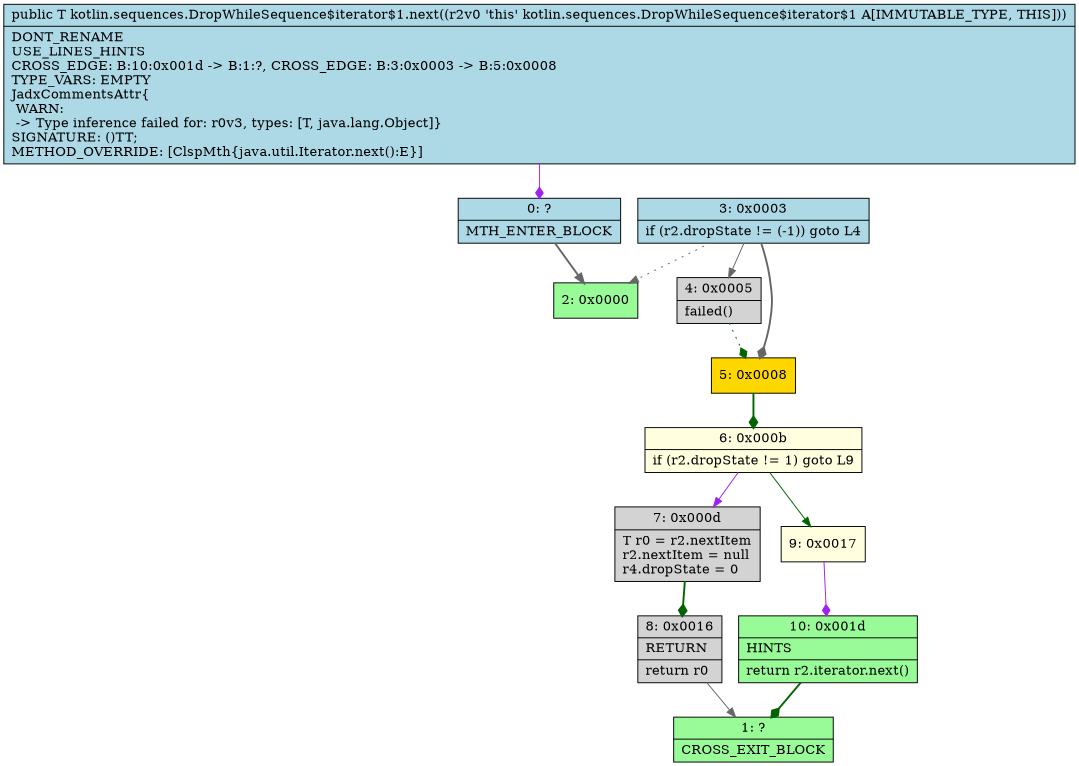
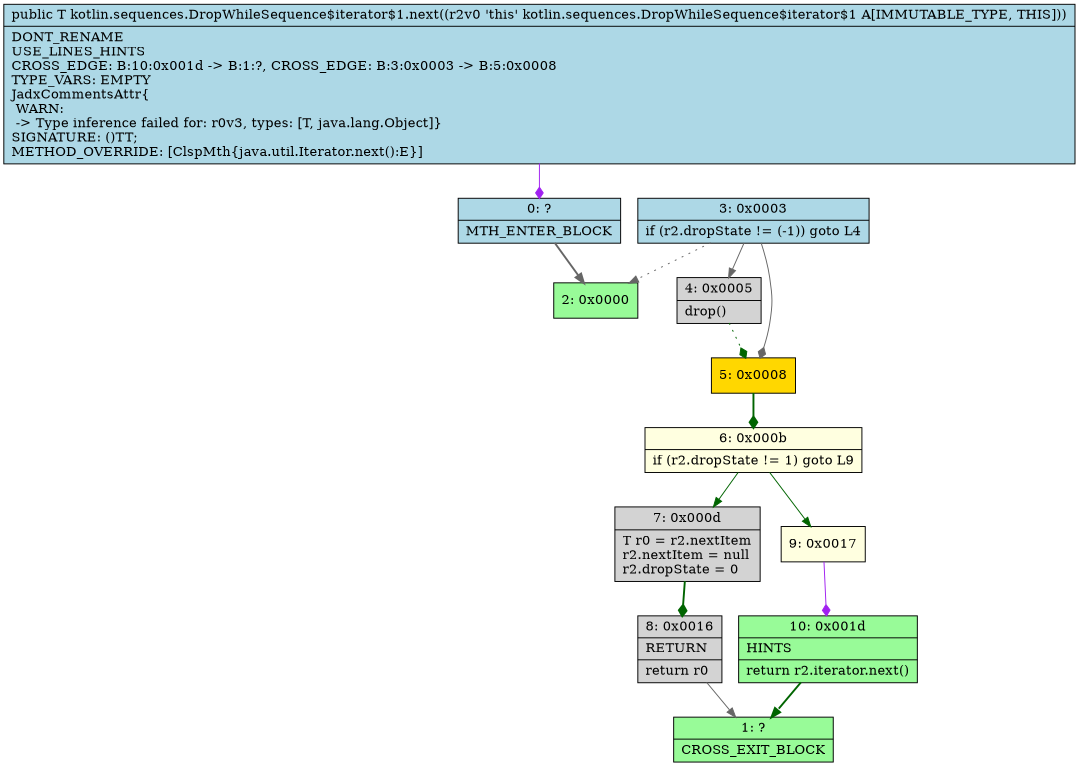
edge "3: 0x0003" -> "5: 0x0008": style bold -> solid
node "4: 0x0005": text "failed()" -> "drop()"
edge "6: 0x000b" -> "7: 0x000d": color purple -> darkgreen
node "7: 0x000d": text "r4.dropState = 0" -> "r2.dropState = 0"
edge "10: 0x001d" -> "1: ?": arrowhead diamond -> normal
